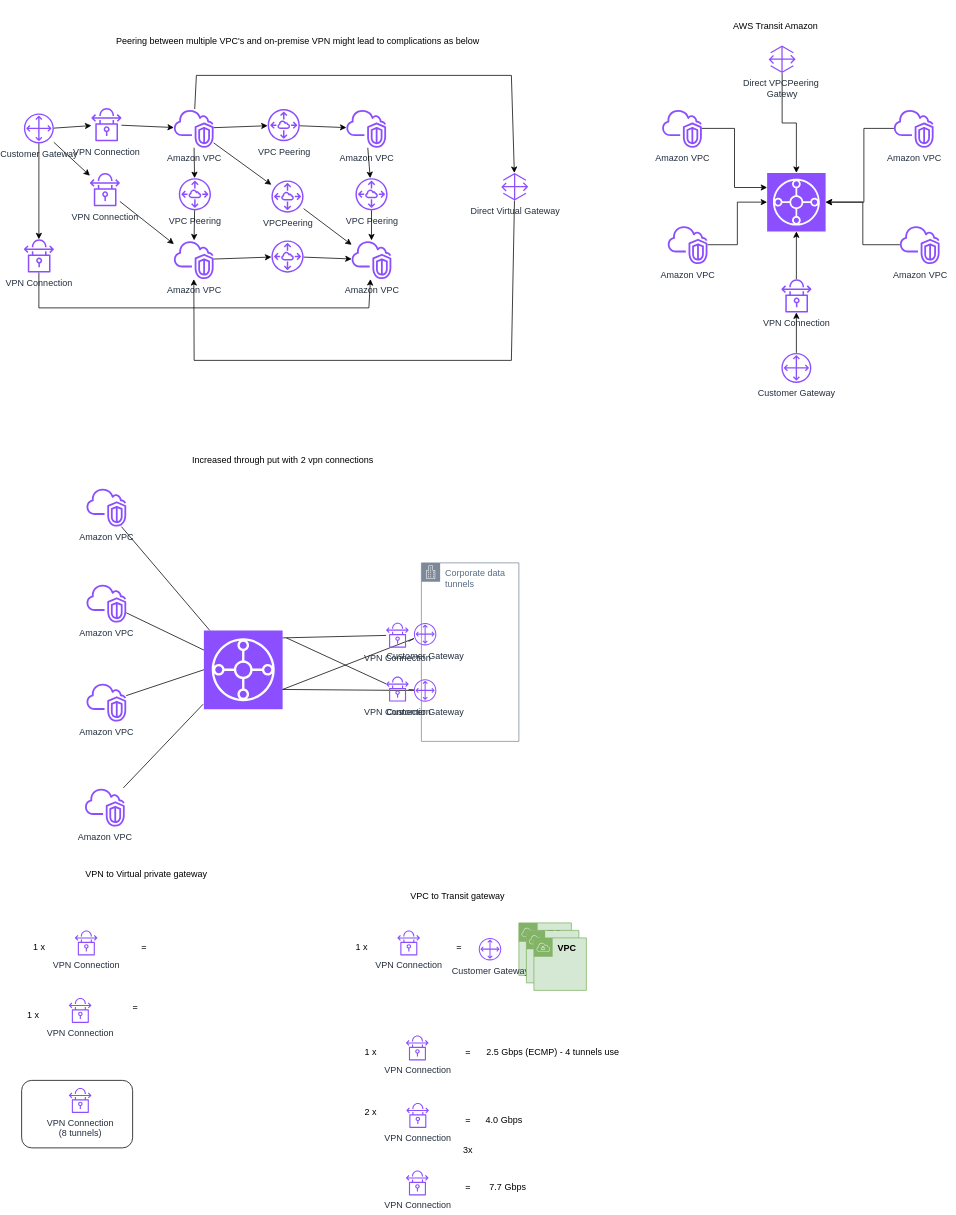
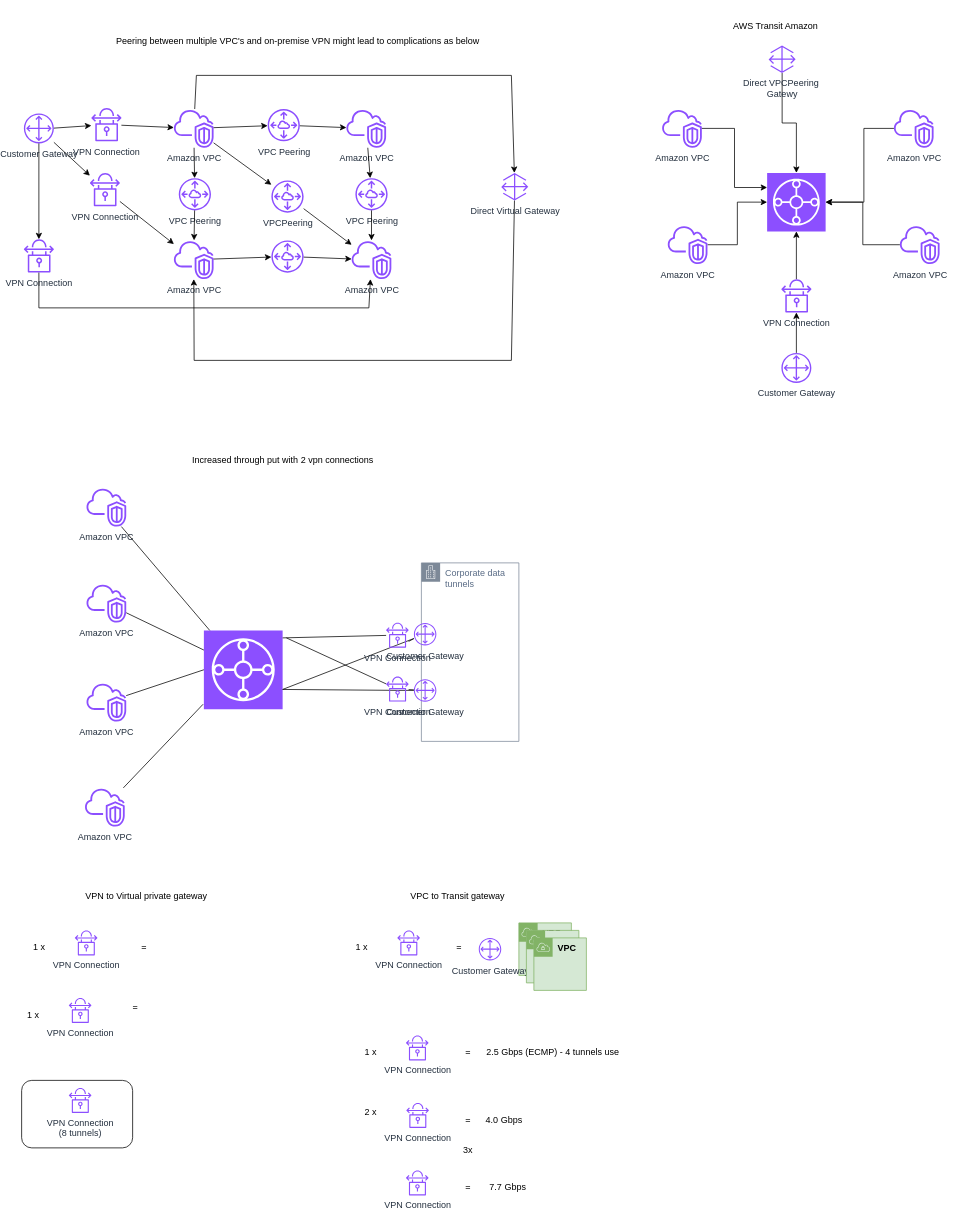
node "VPN to Virtual private gateway": moved (146, 874) -> (146, 897)
